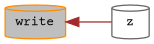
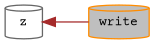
edge "z" -> "write": reversed
